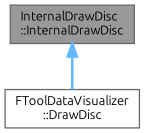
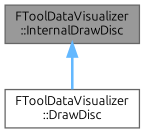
node "InternalDrawDisc ::InternalDrawDisc": label "InternalDrawDisc ::InternalDrawDisc" -> "FToolDataVisualizer ::InternalDrawDisc"
